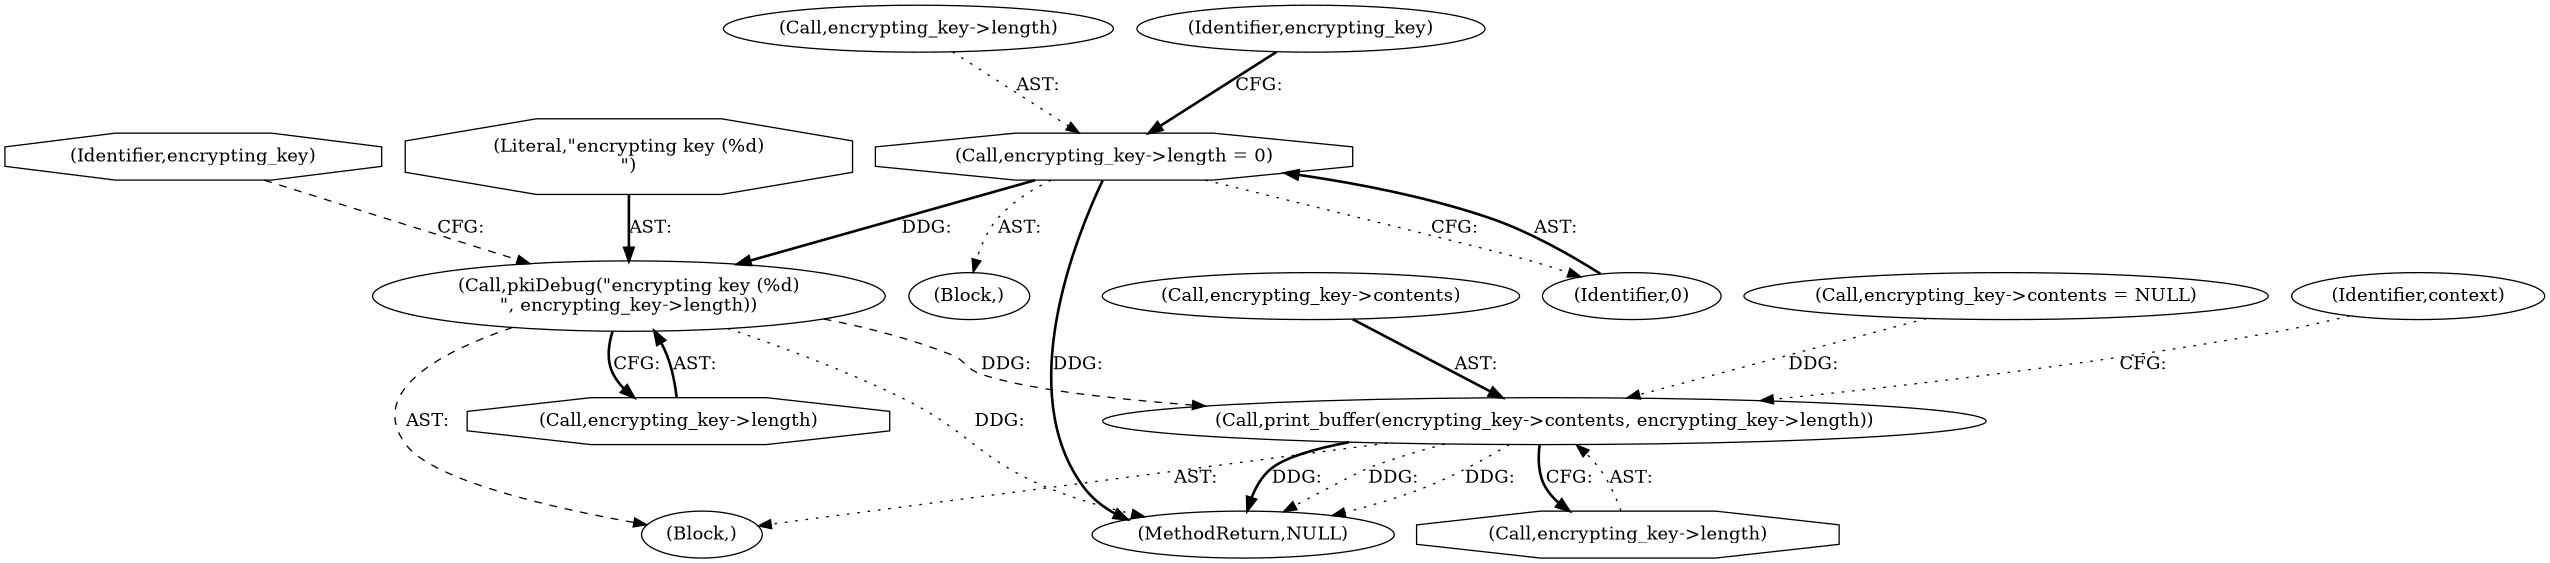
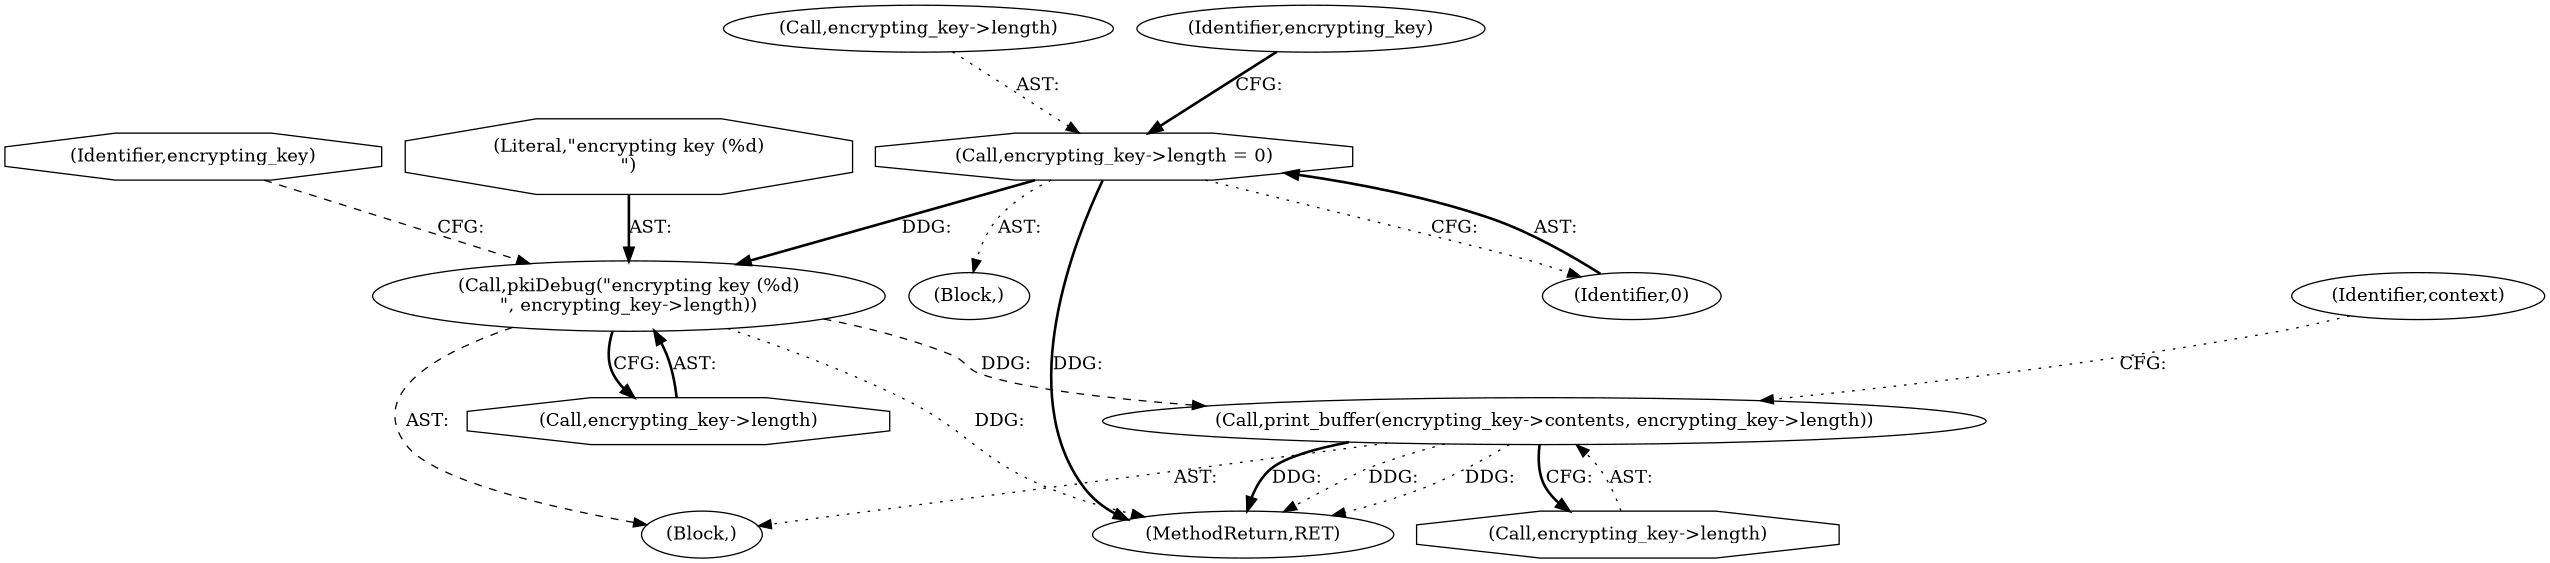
node "(Call,encrypting_key->contents)": removed
node "(Call,encrypting_key->contents = NULL)": removed
node "(MethodReturn,NULL)": label "(MethodReturn,NULL)" -> "(MethodReturn,RET)"
